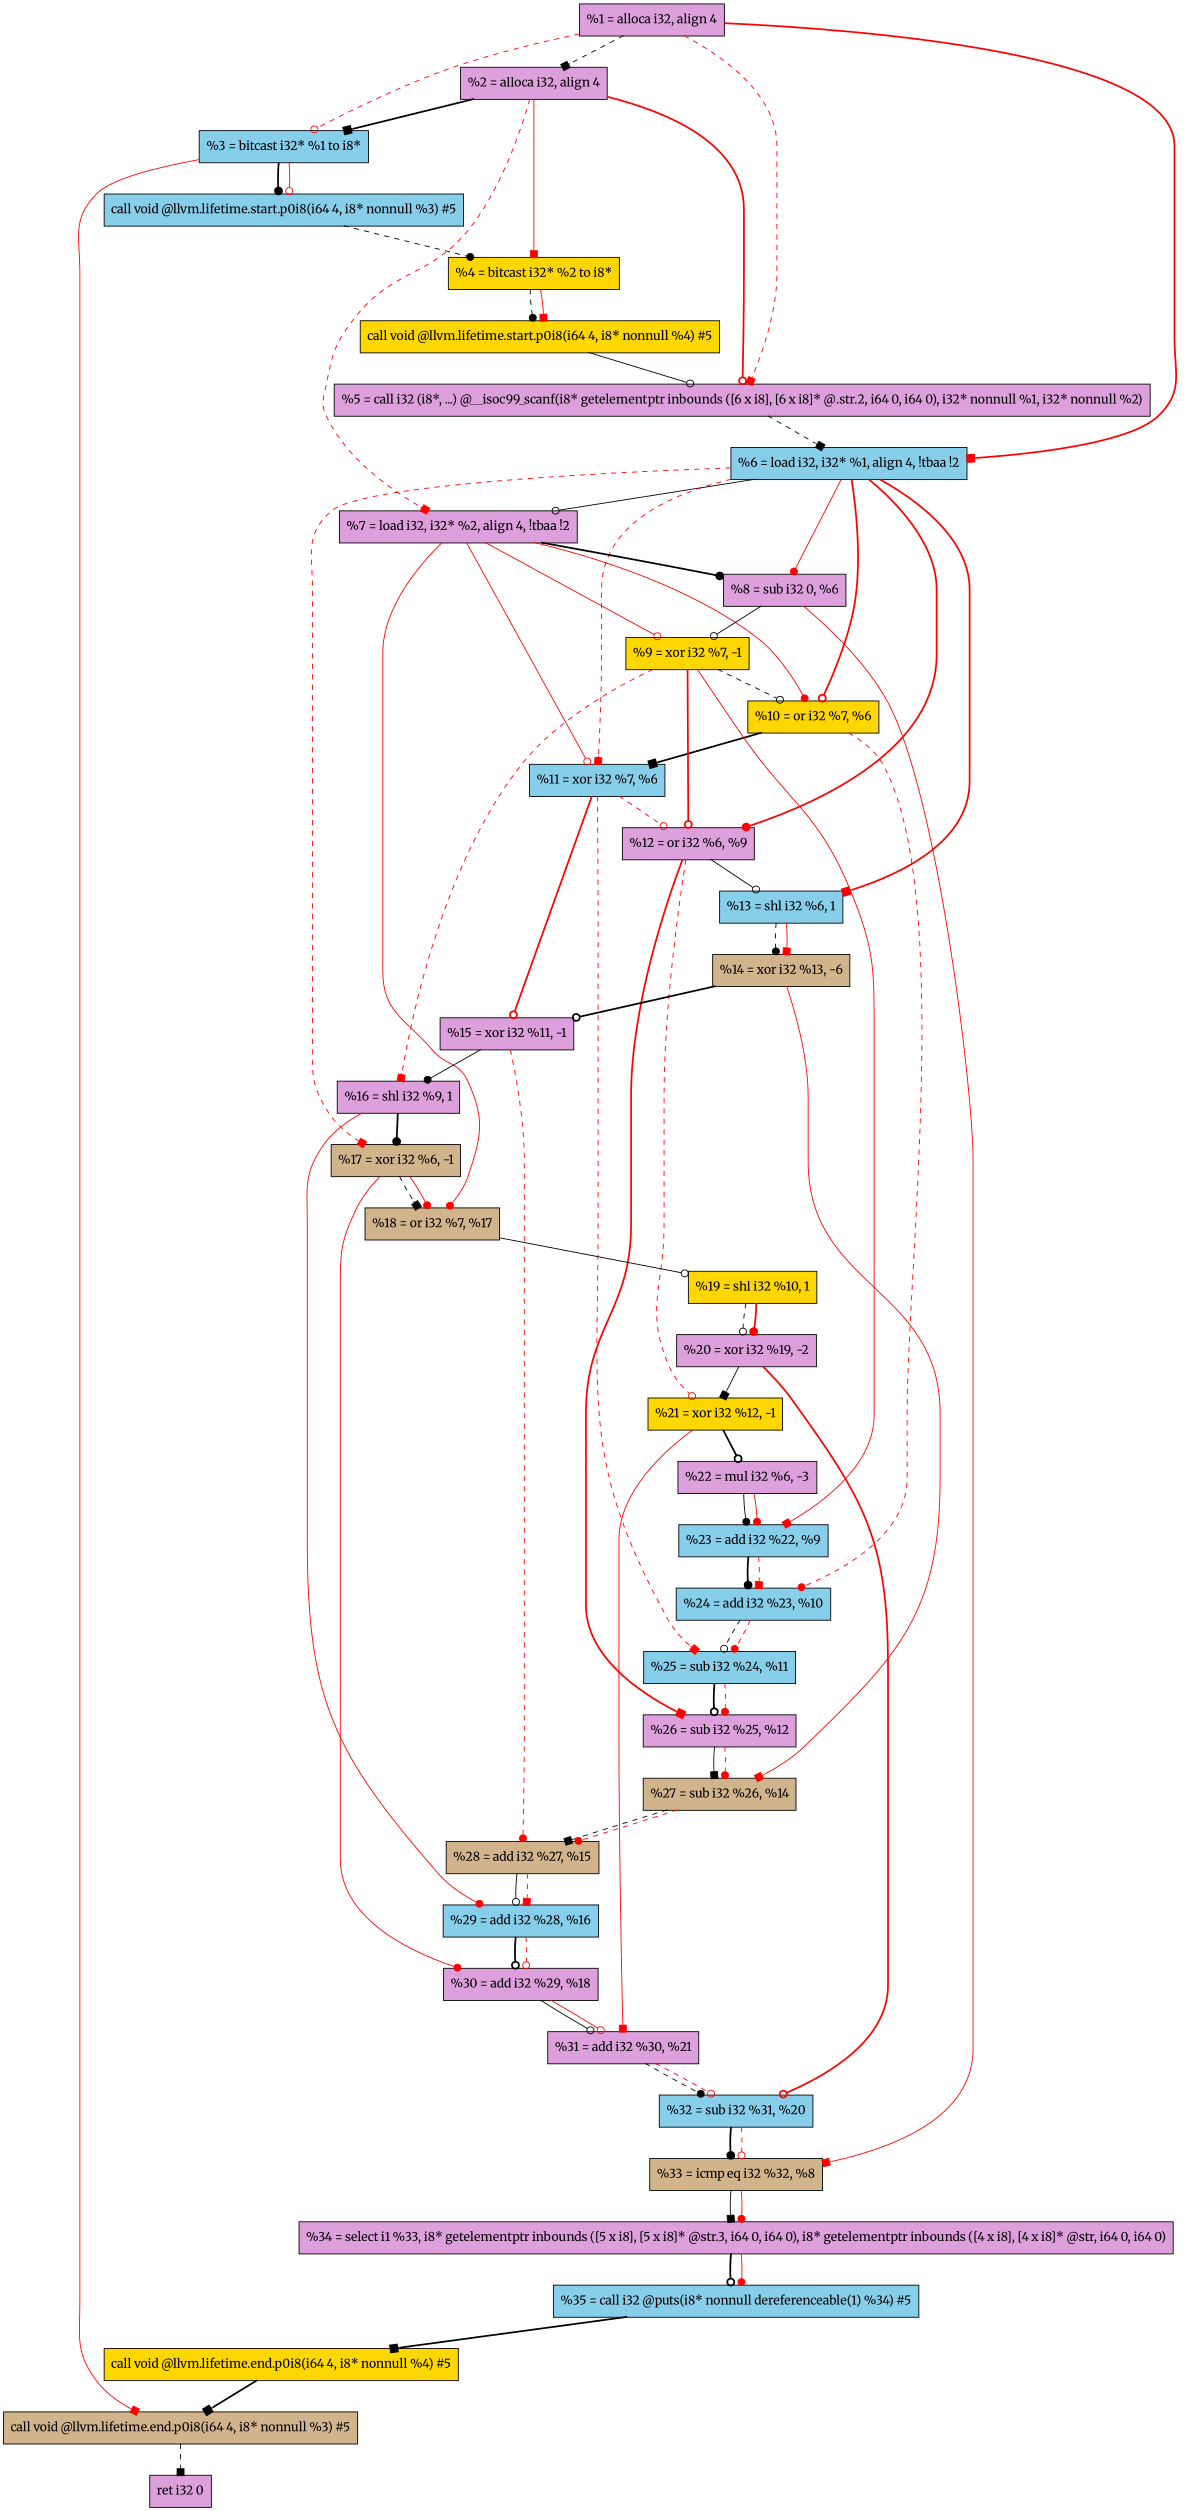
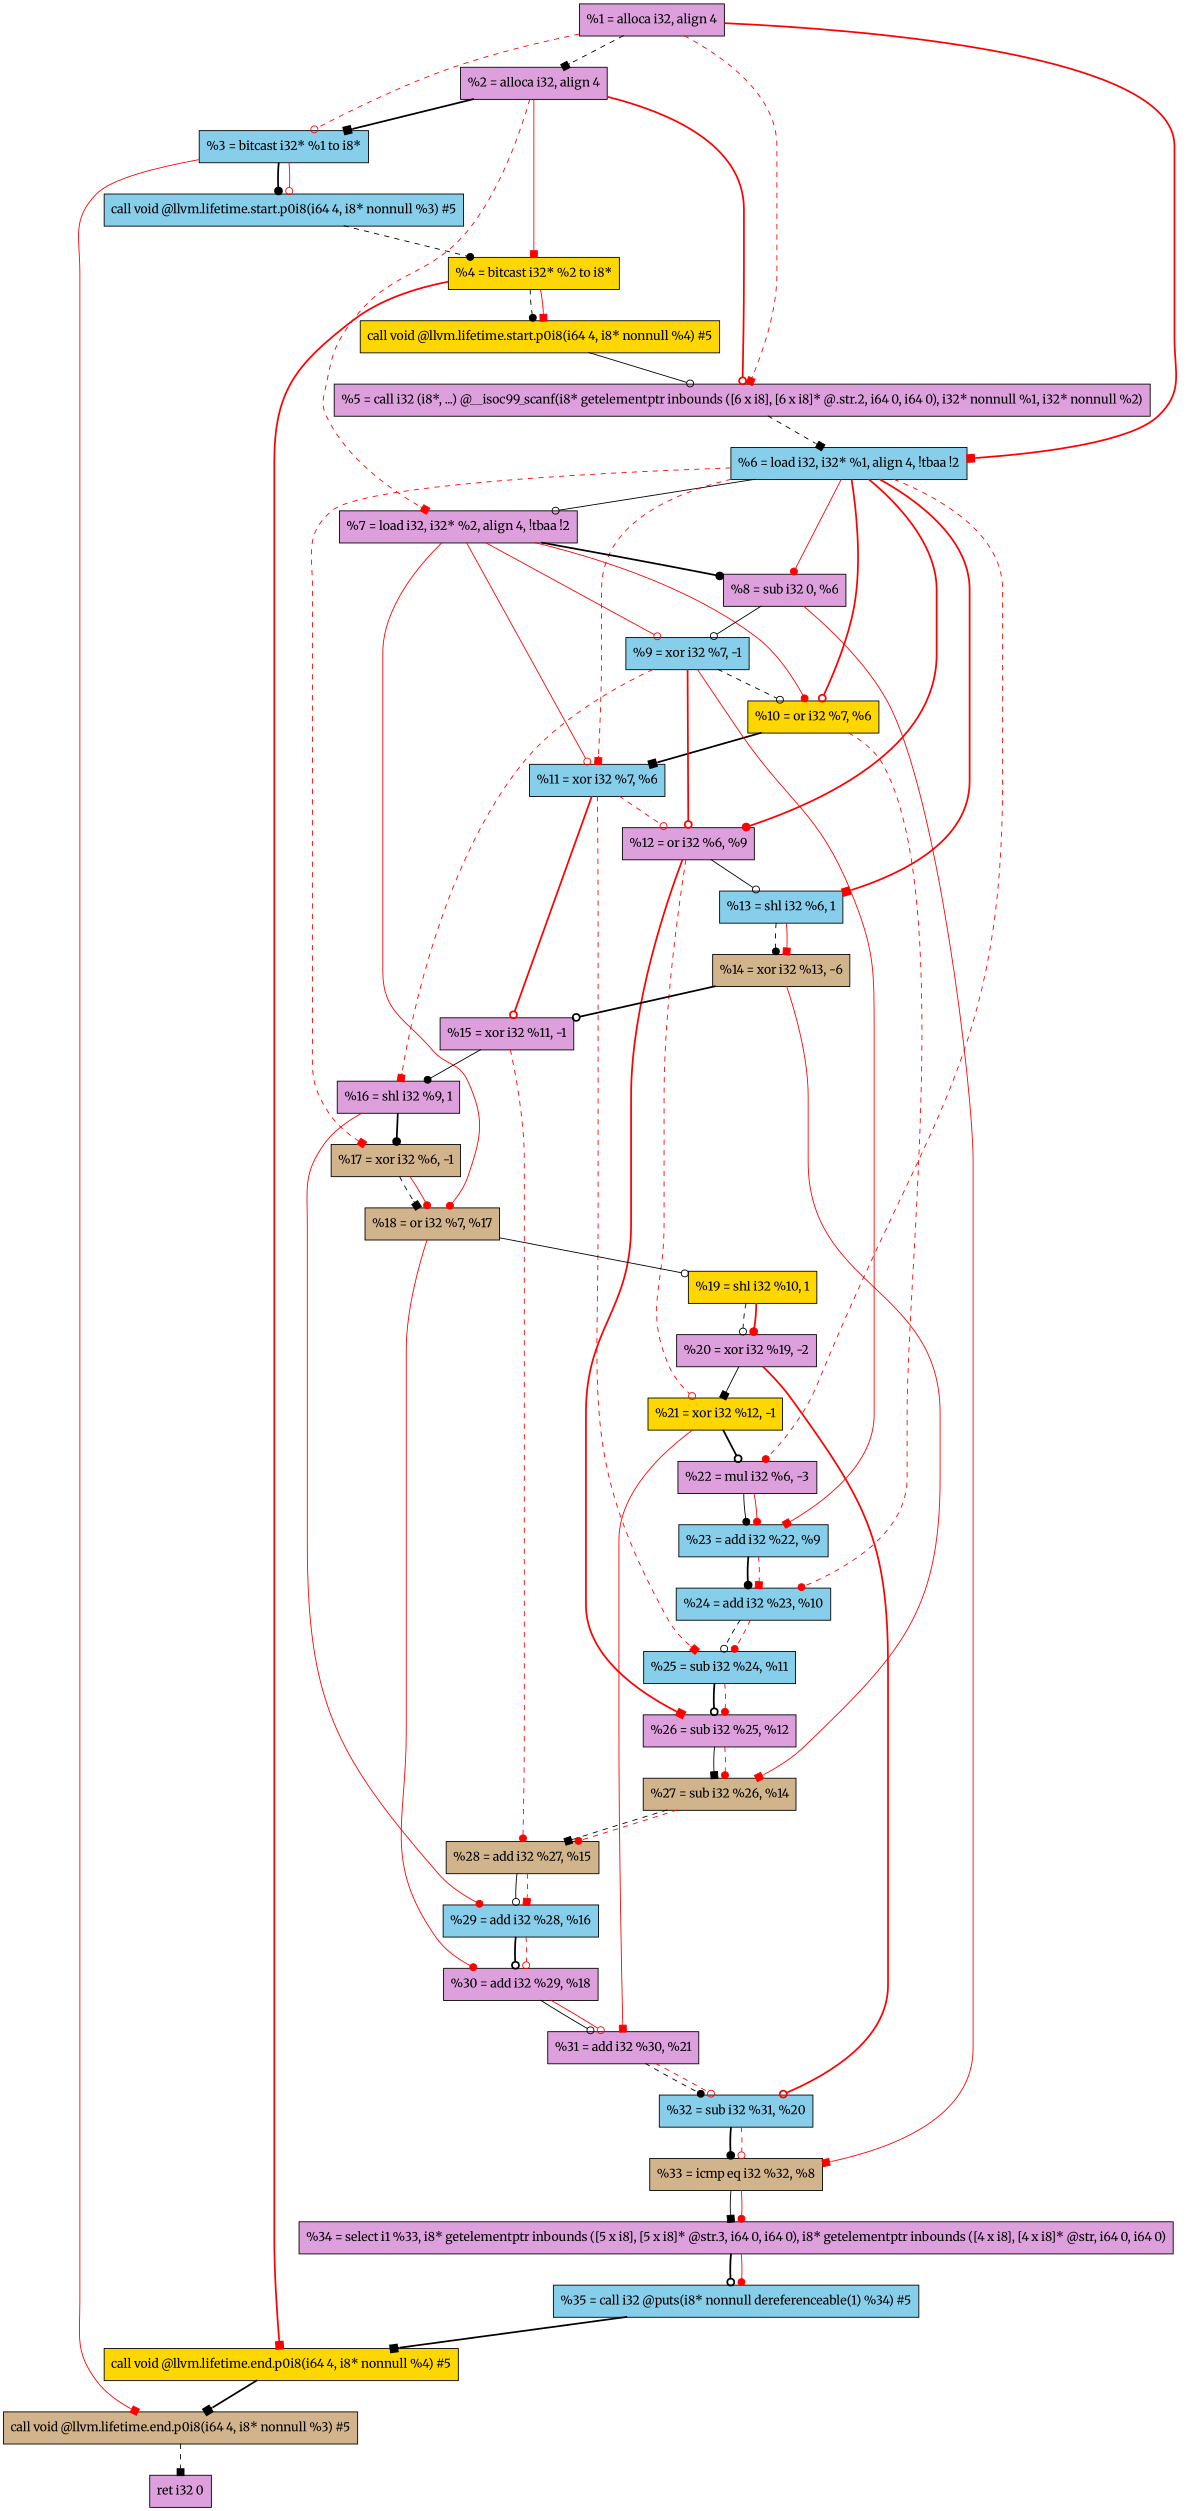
node "%9 = xor i32 %7, -1": fillcolor gold -> skyblue
edge "%6 = load i32, i32* %1, align 4, !tbaa !2" -> "%22 = mul i32 %6, -3": added
edge "%4 = bitcast i32* %2 to i8*" -> "call void @llvm.lifetime.end.p0i8(i64 4, i8* nonnull %4) #5": added
edge "%17 = xor i32 %6, -1" -> "%30 = add i32 %29, %18": now "%18 = or i32 %7, %17" -> "%30 = add i32 %29, %18"
